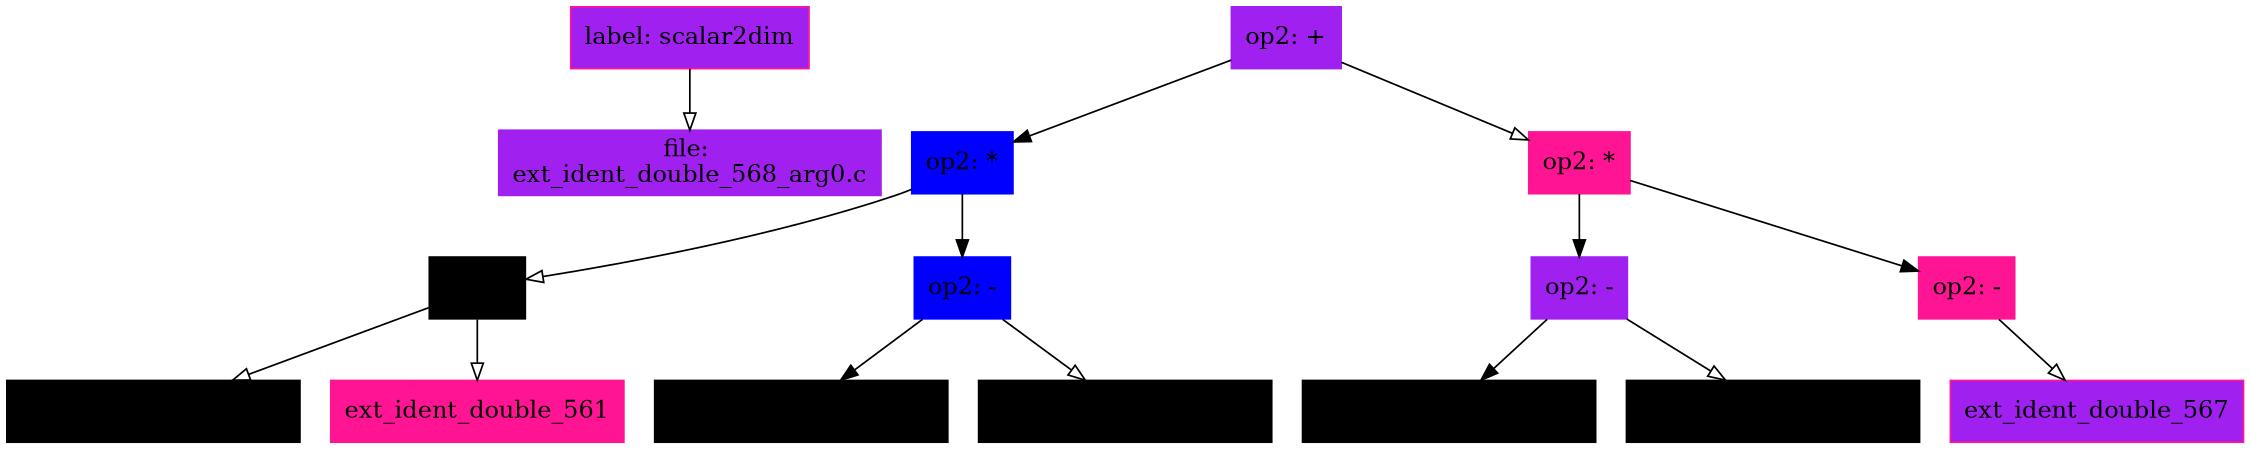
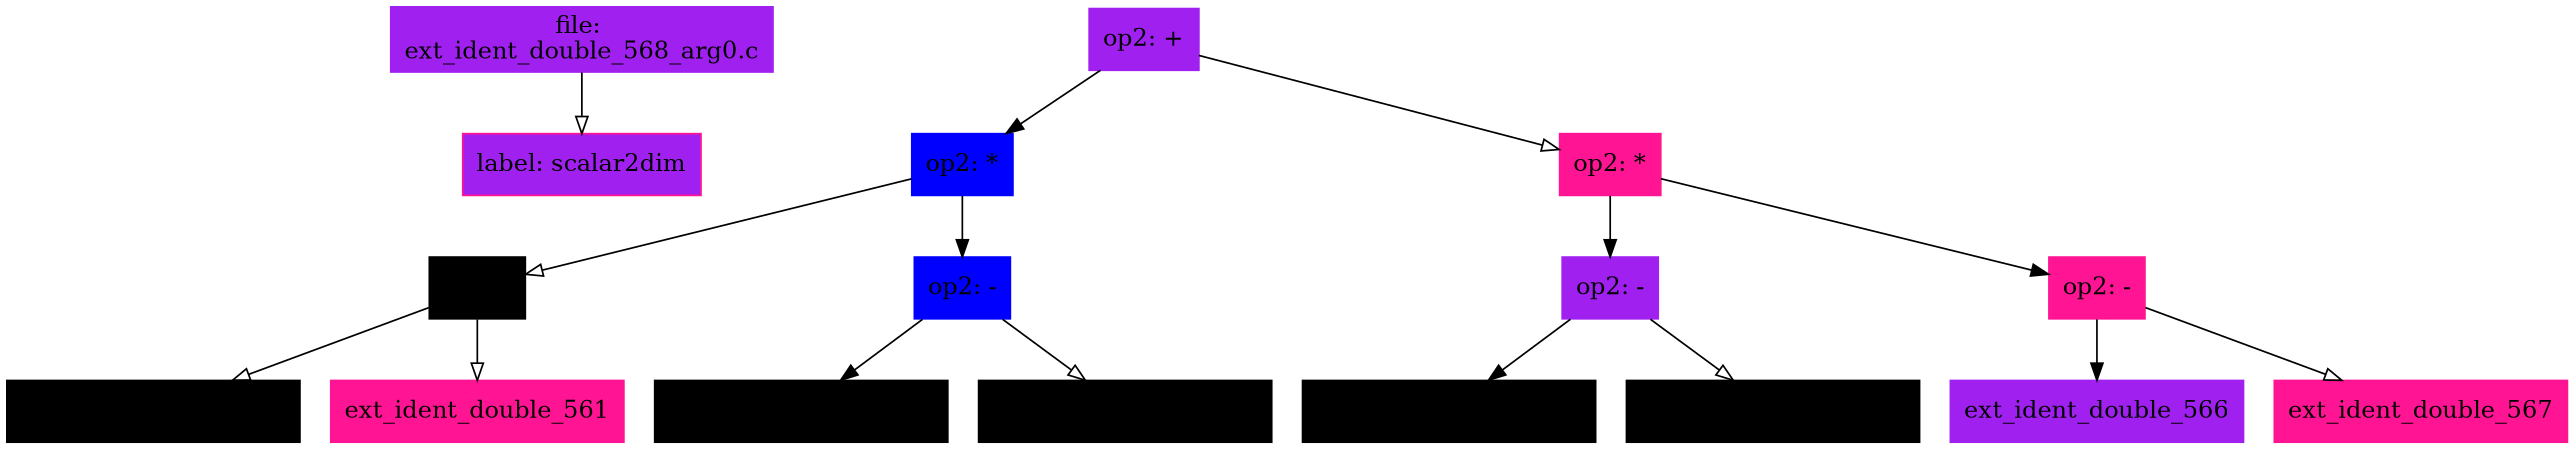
edge "label: scalar2dim" -> "file: ext_ident_double_568_arg0.c": reversed
node "ext_ident_double_567": fillcolor purple -> deeppink
node "ext_ident_double_566": added
